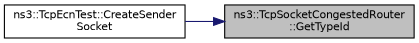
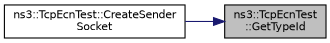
node "ns3::TcpSocketCongestedRouter ::GetTypeId": label "ns3::TcpSocketCongestedRouter ::GetTypeId" -> "ns3::TcpEcnTest ::GetTypeId"
